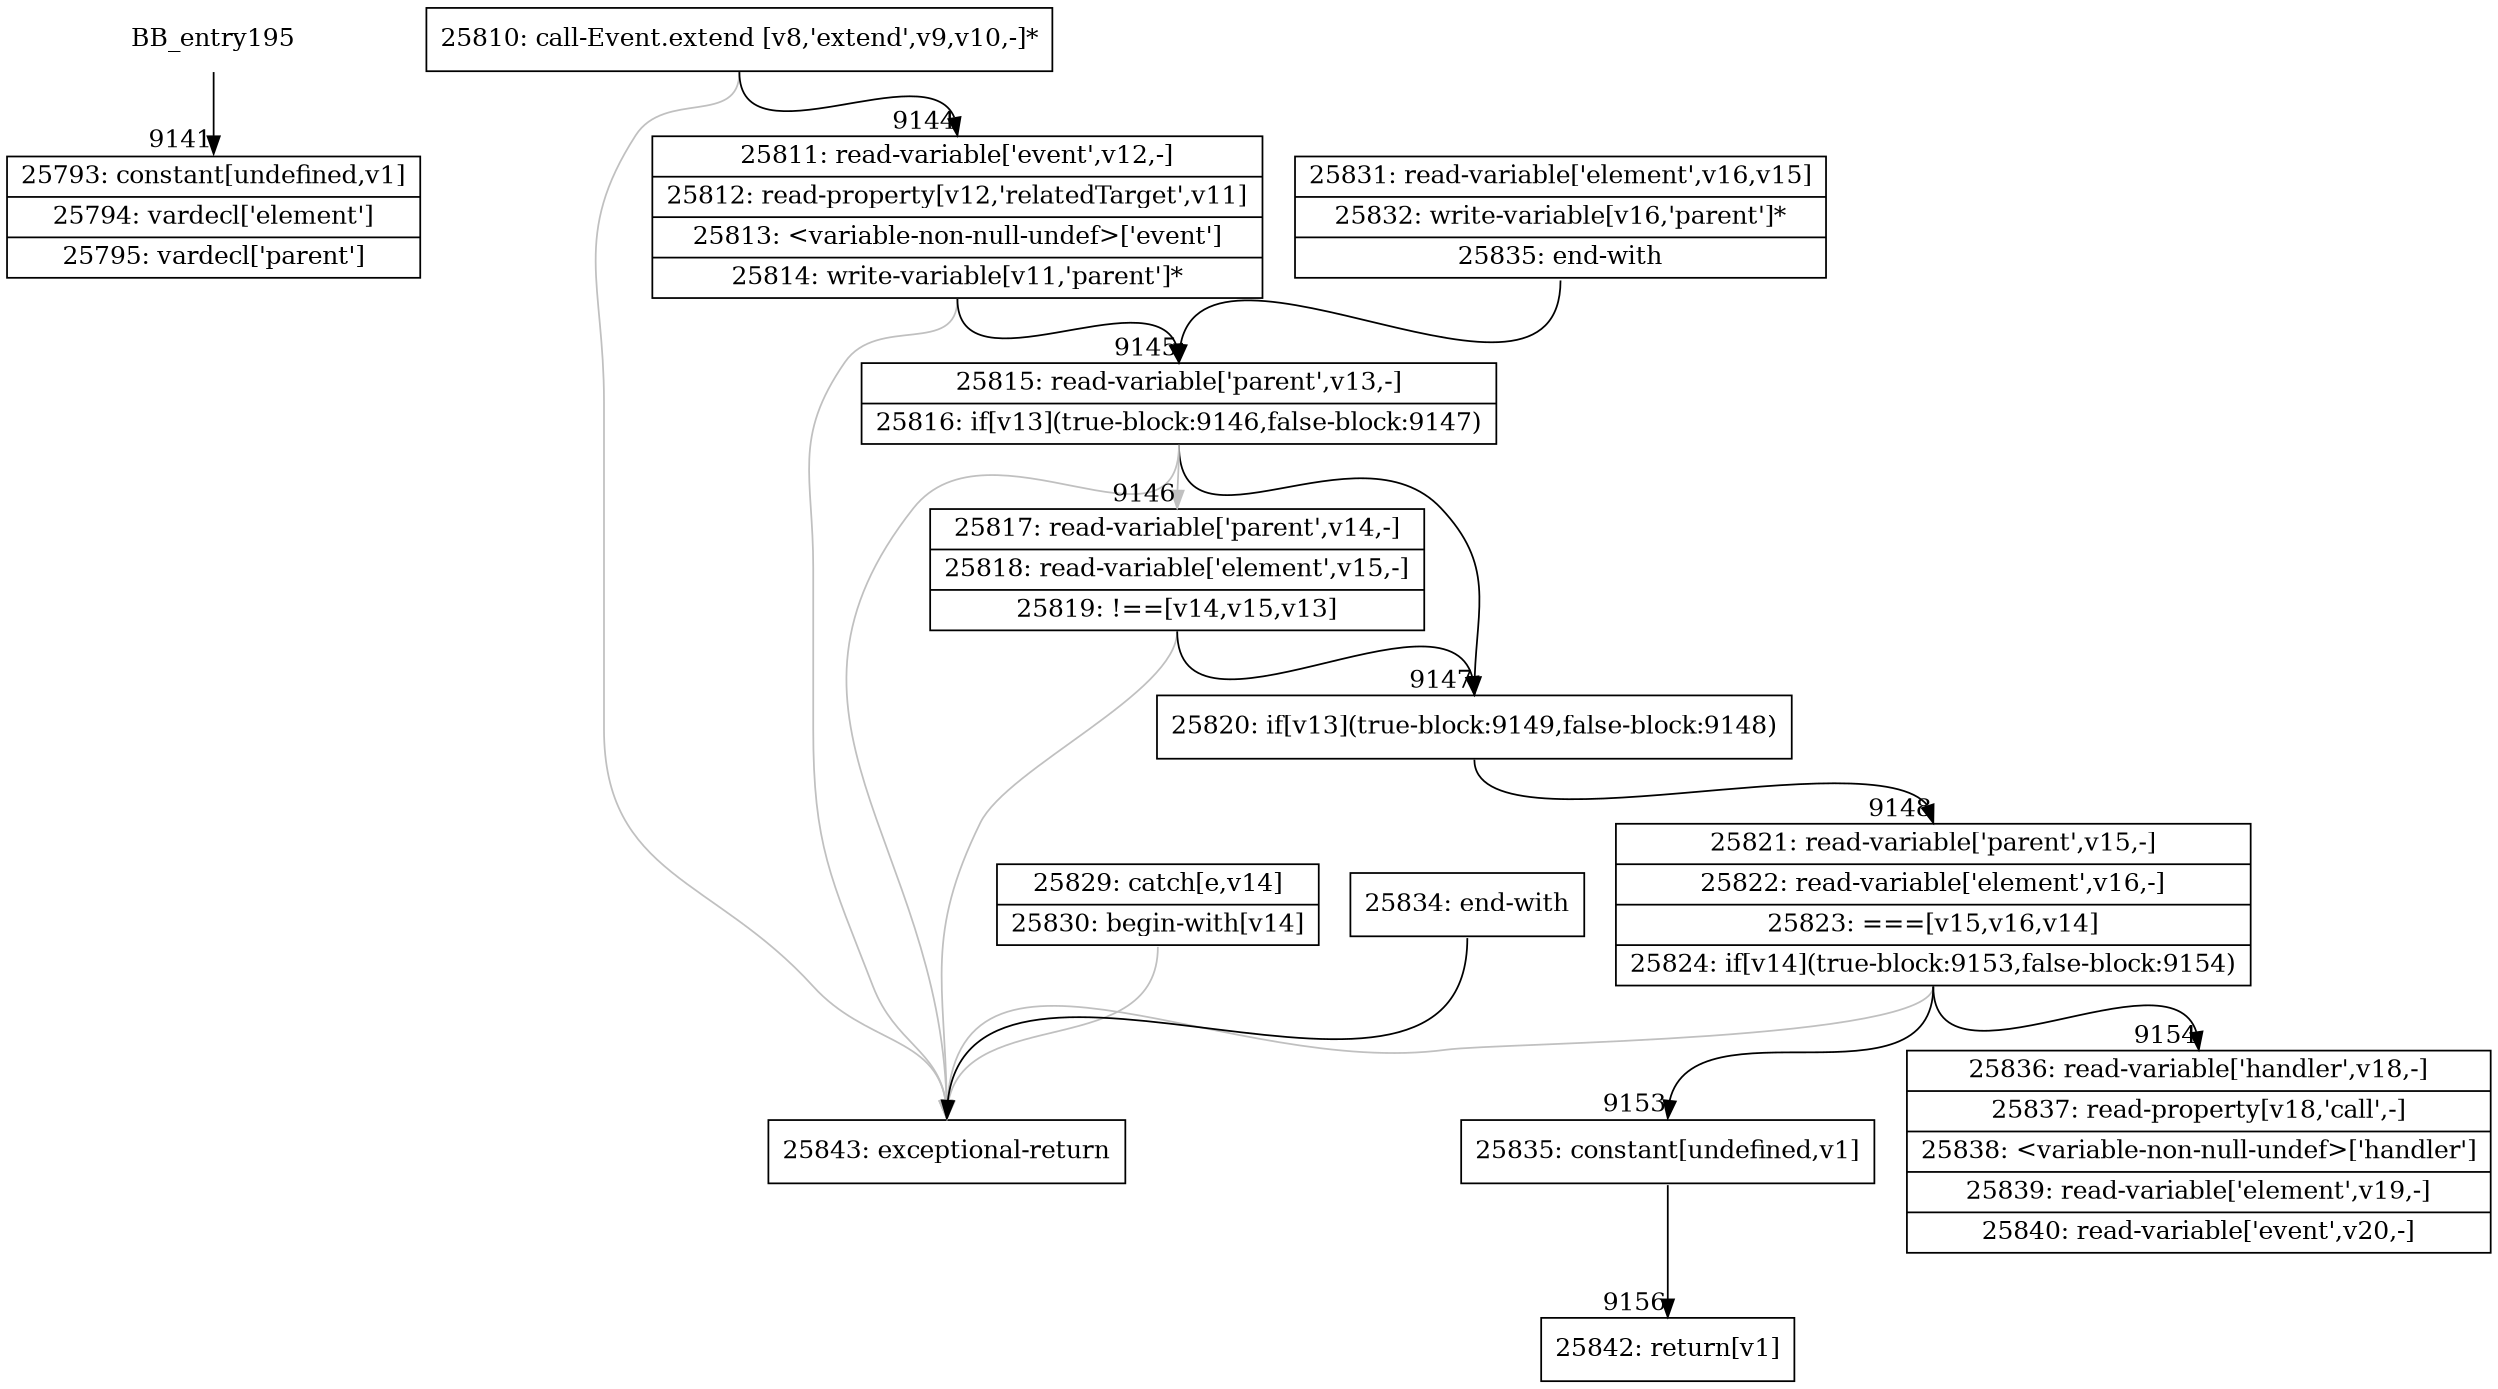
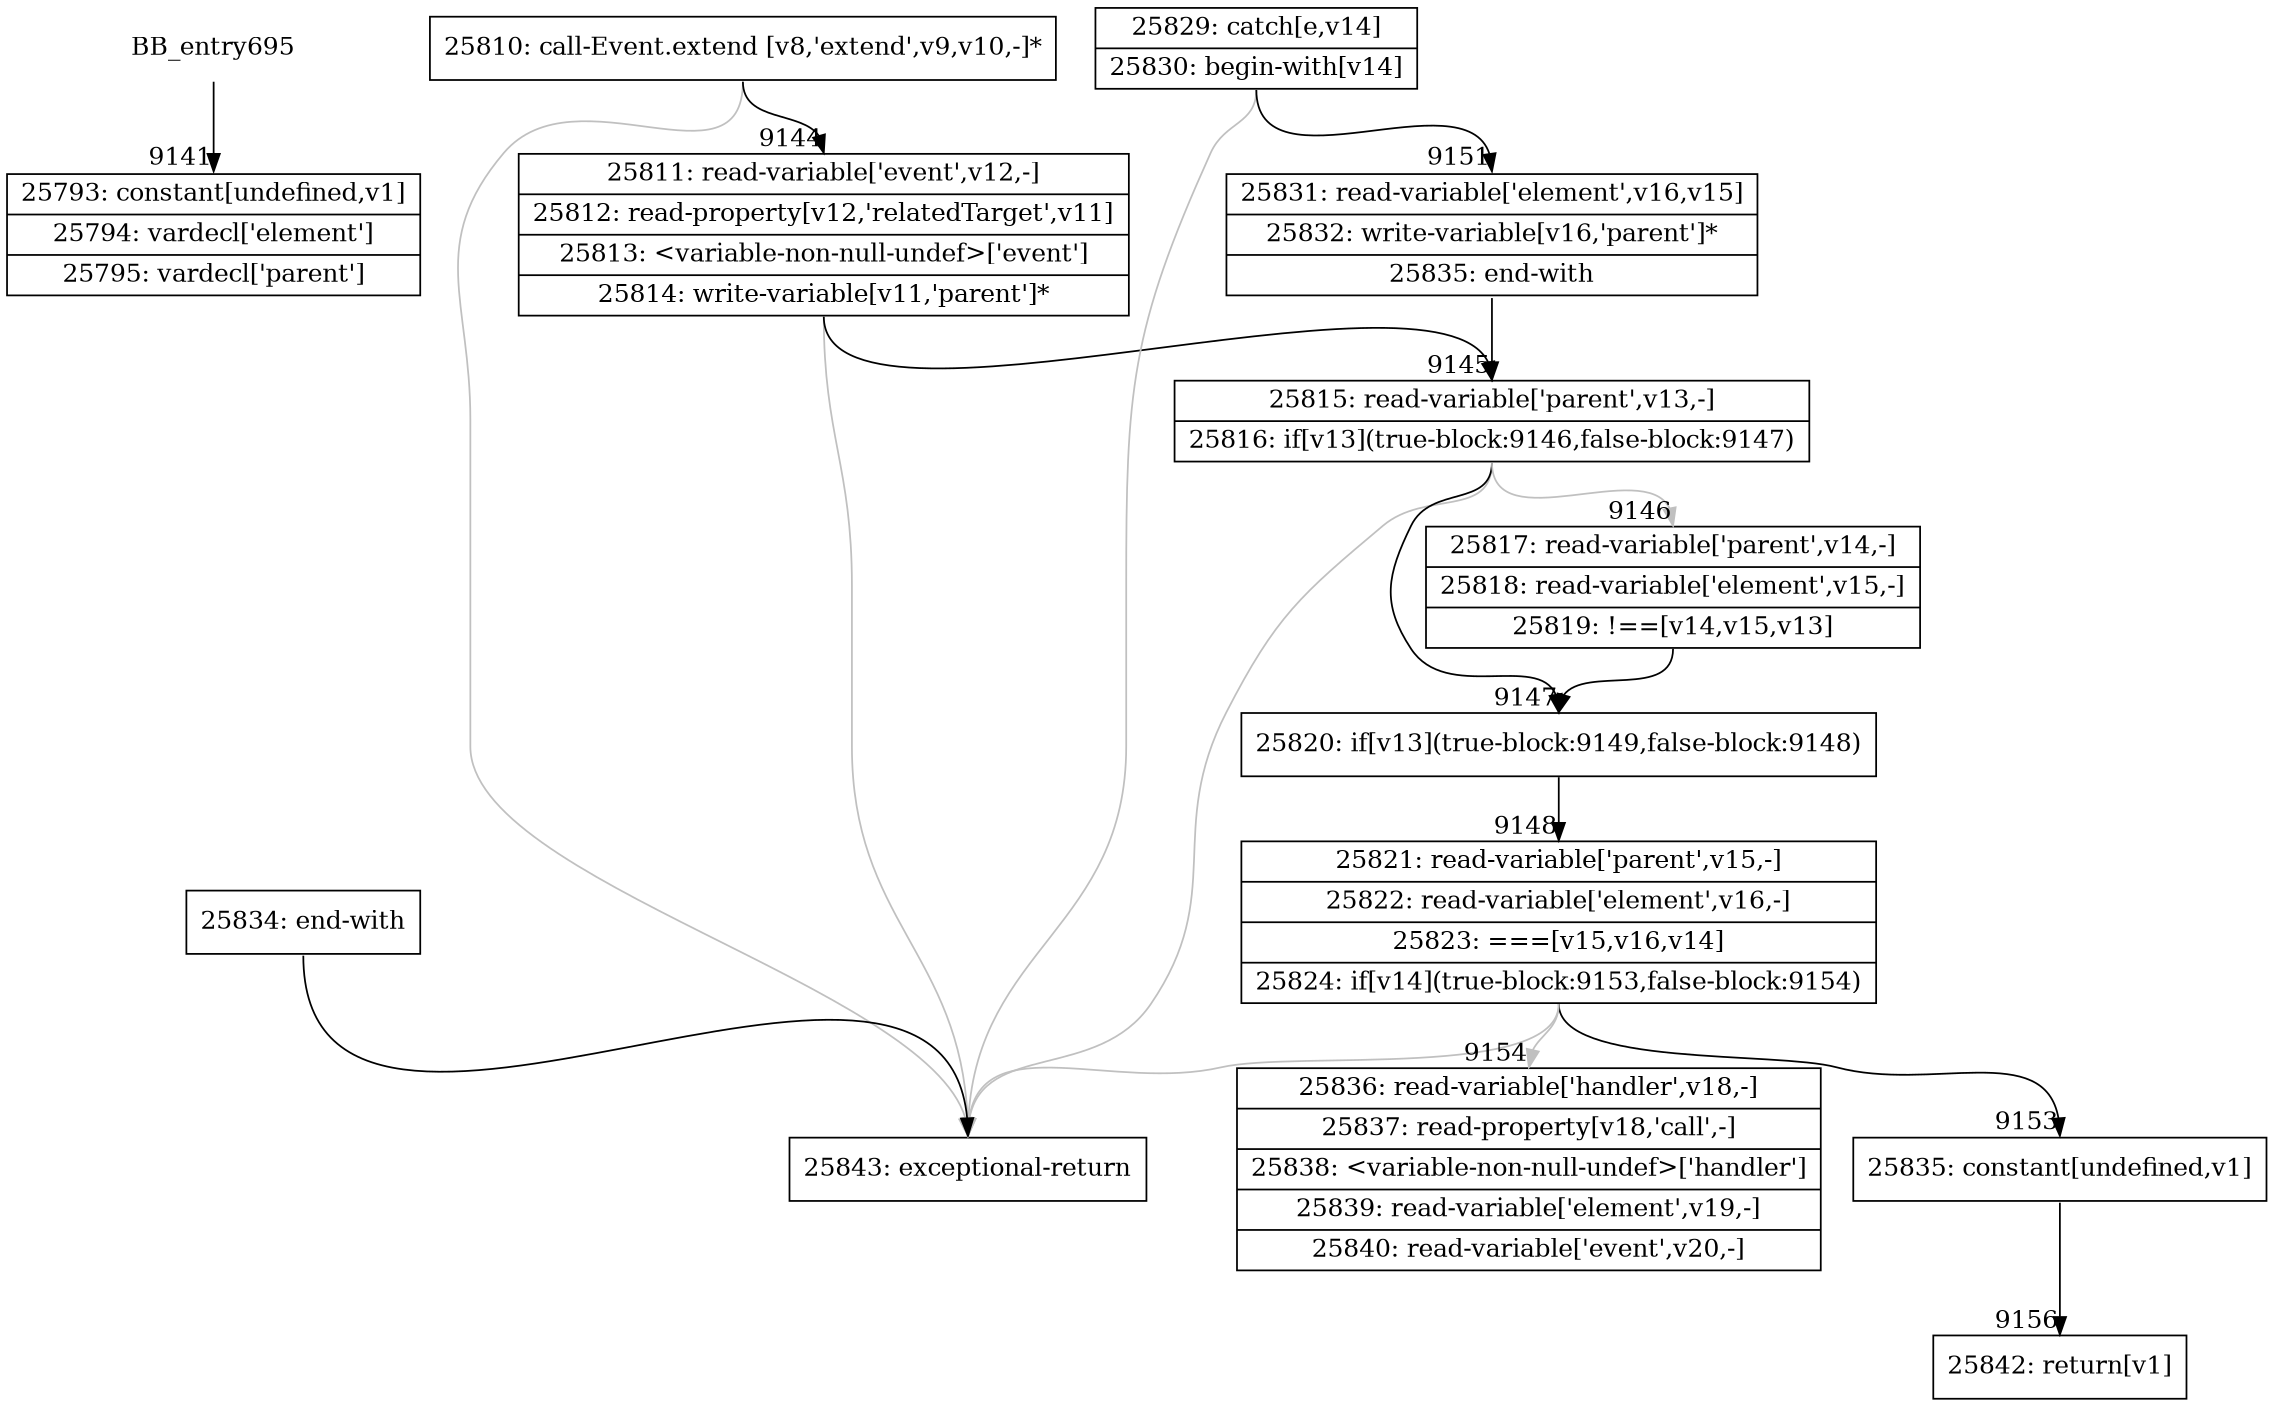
node "BB_entry195": label "BB_entry195" -> "BB_entry695"
edge "25829: catch[e,v14]" -> "25831: read-variable['element',v16,v15]": added
edge "25817: read-variable['parent',v14,-]" -> "25843: exceptional-return": removed
edge "25821: read-variable['parent',v15,-]" -> "25836: read-variable['handler',v18,-]": color black -> gray
